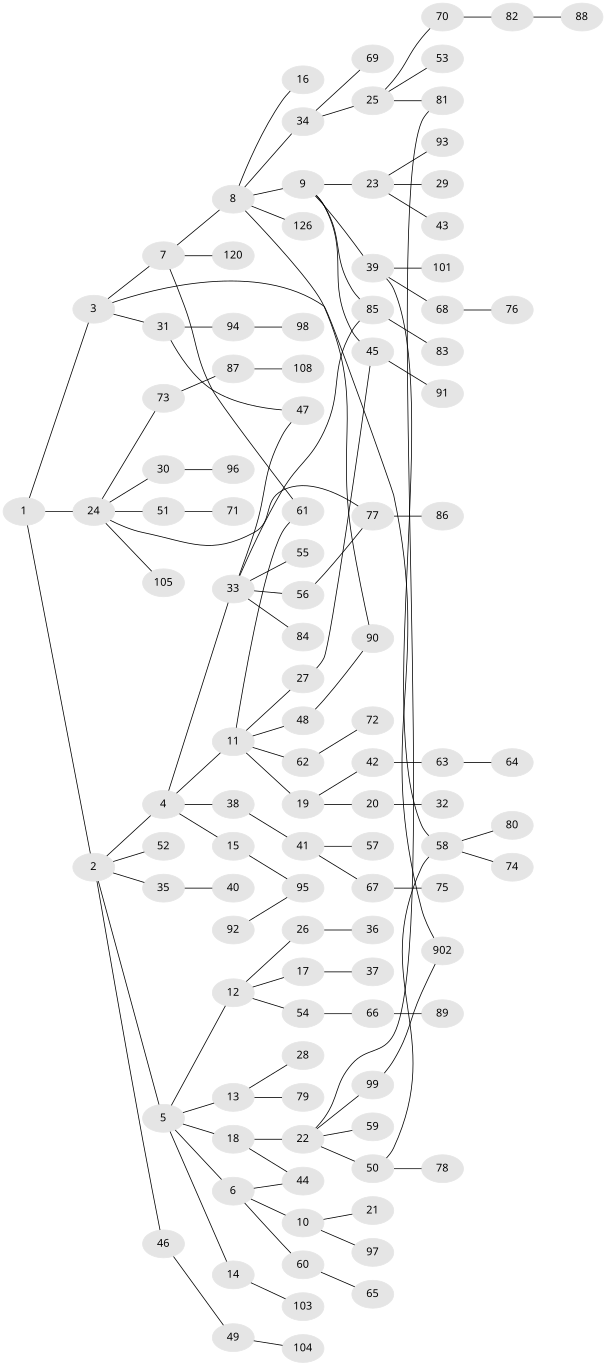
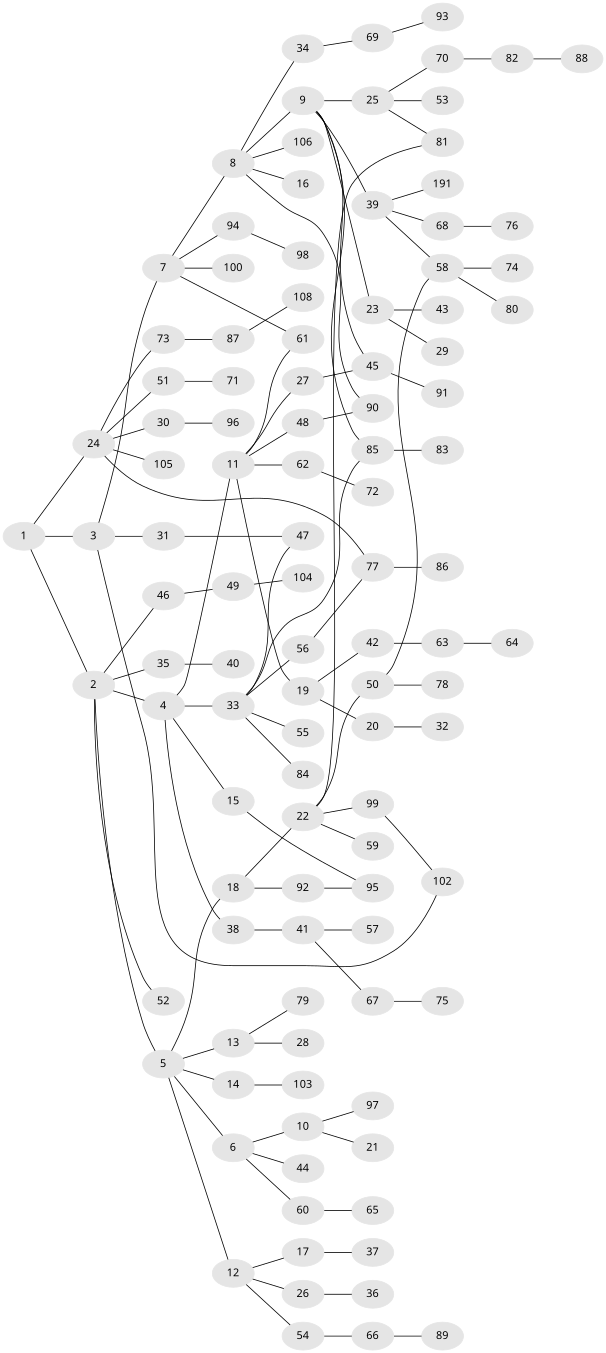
edge "25" -- "34": now "25" -- "9"
edge "93" -- "23": now "93" -- "69"
node "126": label "126" -> "106"
node "120": label "120" -> "100"
node "101": label "101" -> "191"
edge "31" -- "94": now "7" -- "94"
node "902": label "902" -> "102"
edge "18" -- "44": now "18" -- "92"
